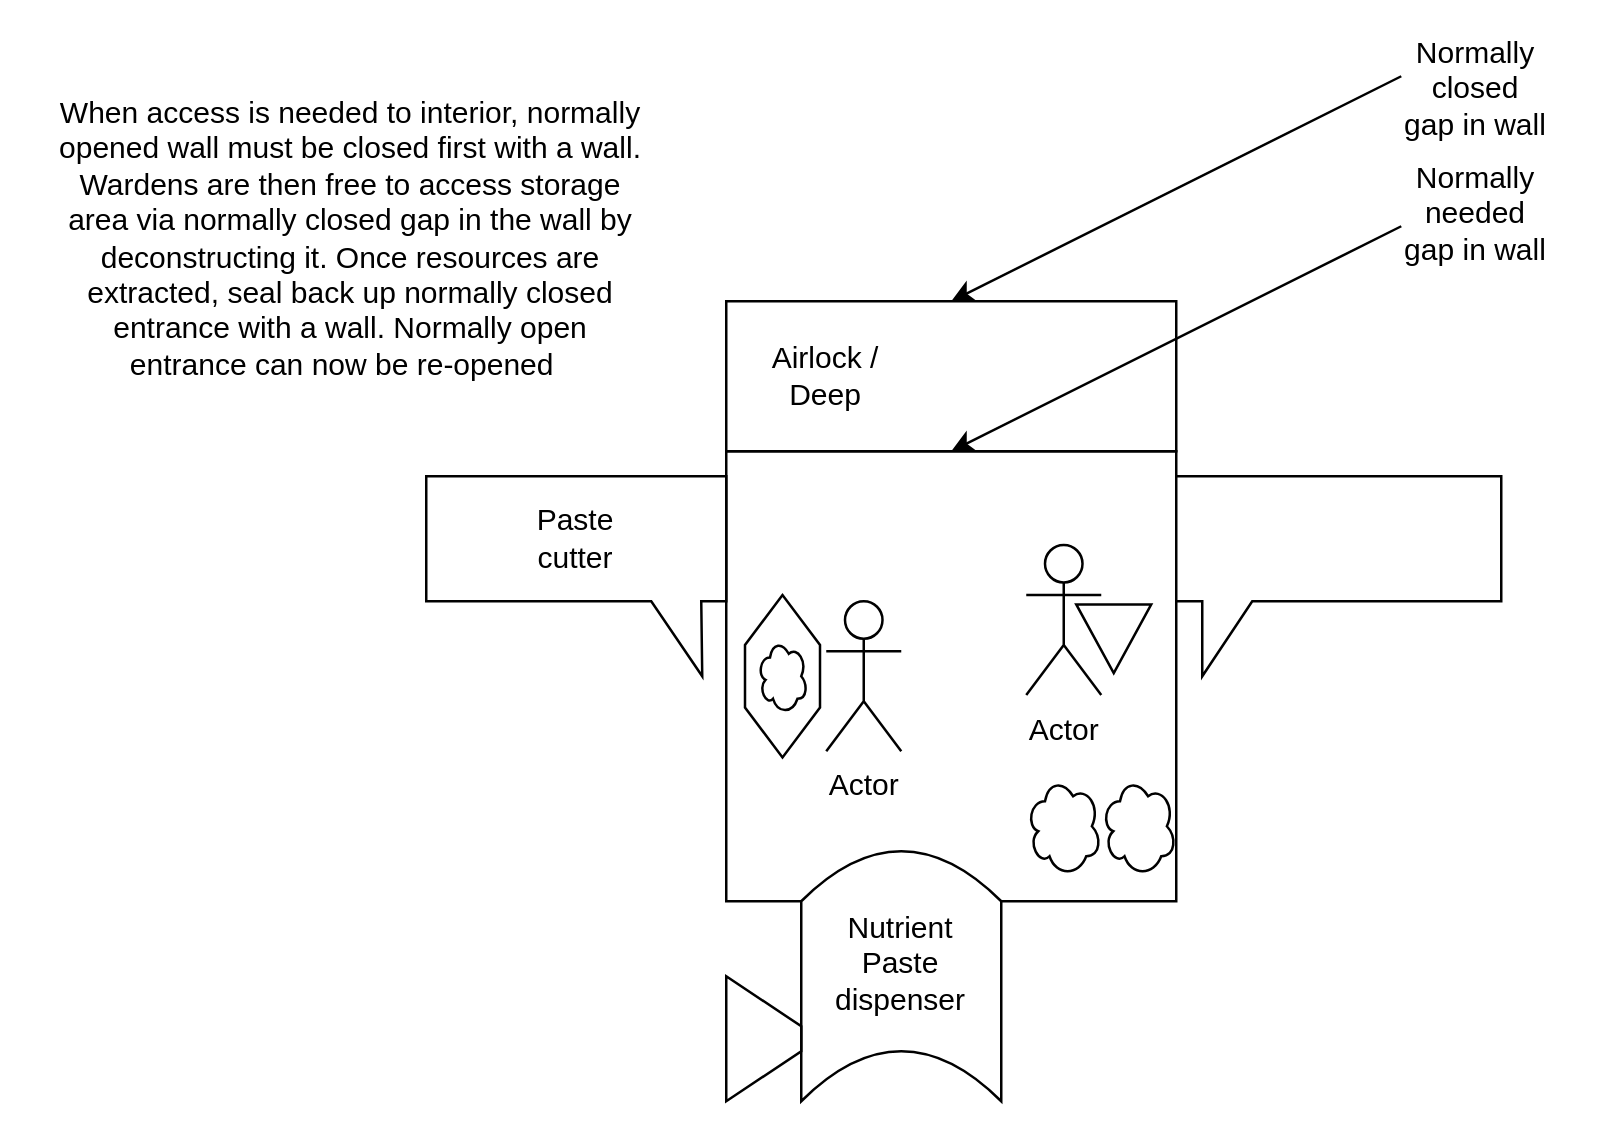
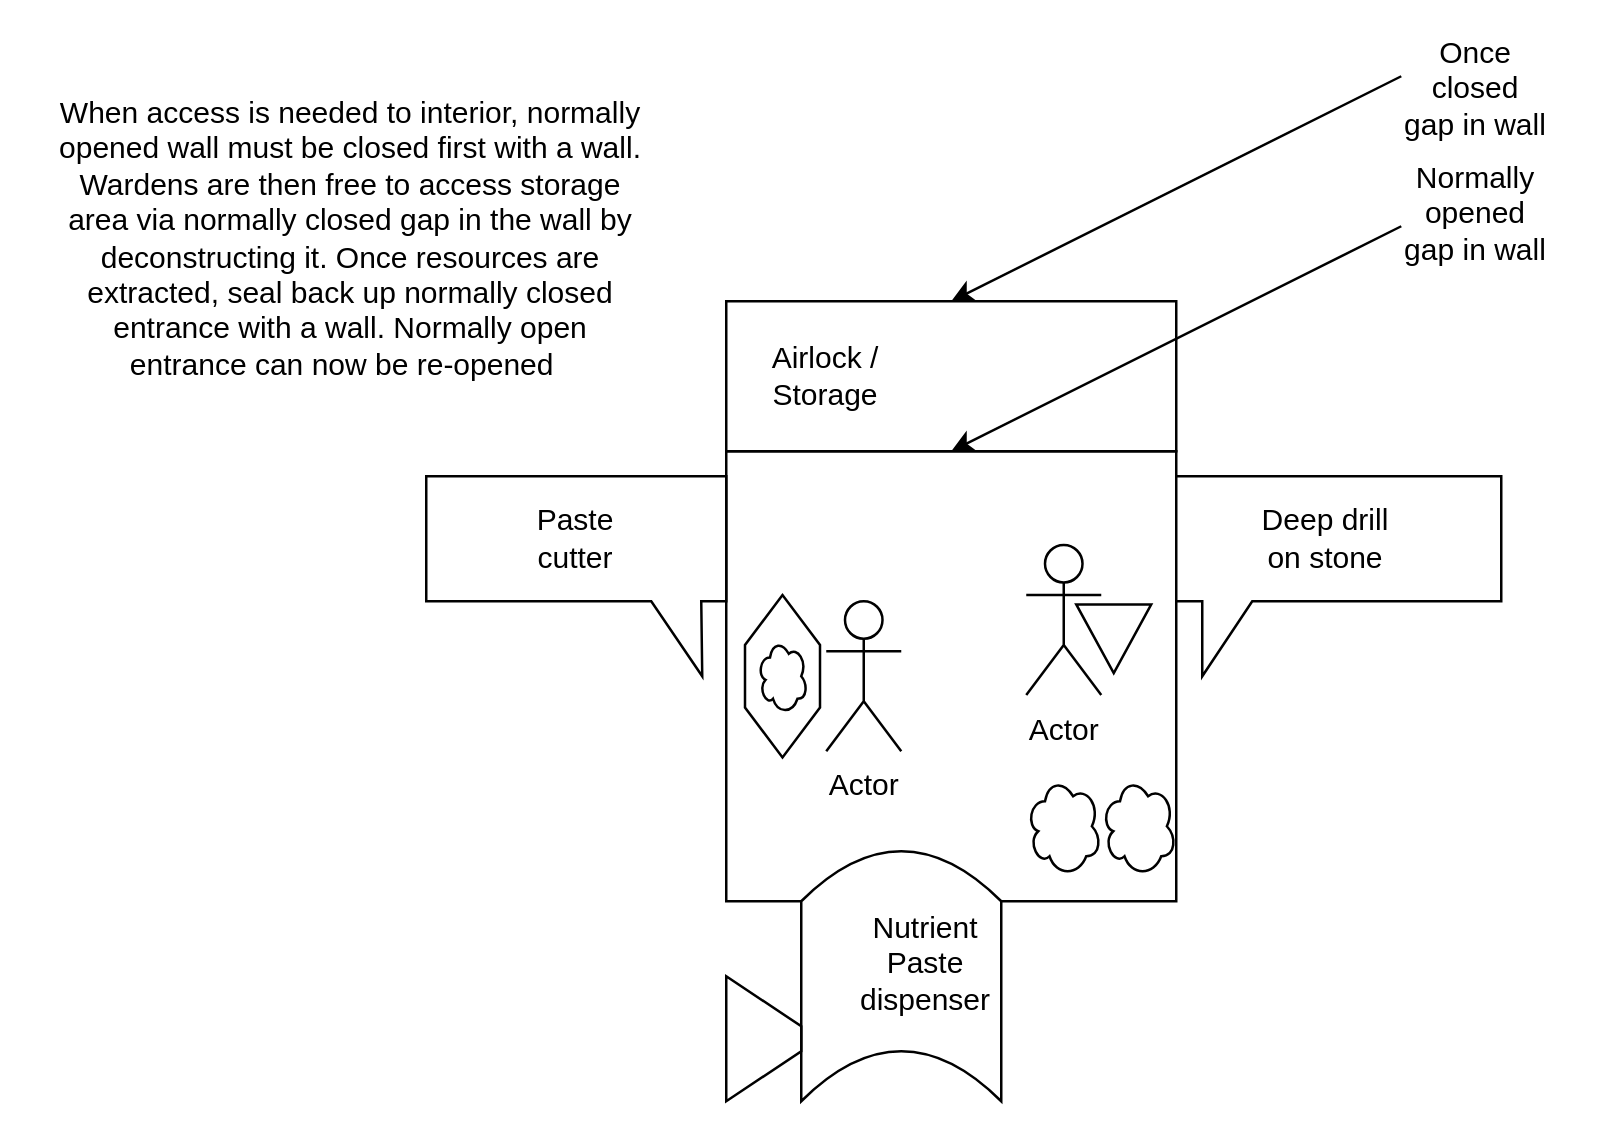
node "Normally closed gap in wall": label "Normally closed gap in wall" -> "Once closed gap in wall"
node "Normally needed gap in wall": label "Normally needed gap in wall" -> "Normally opened gap in wall"
node "Airlock / Deep": label "Airlock / Deep" -> "Airlock / Storage"
node "Deep drill on stone": added
node "Nutrient Paste dispenser": moved (901, 964) -> (926, 964)
